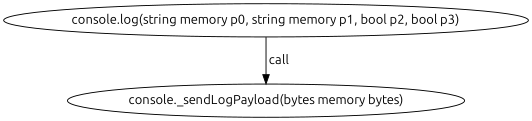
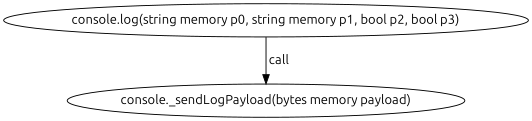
node "console._sendLogPayload(bytes memory bytes)": label "console._sendLogPayload(bytes memory bytes)" -> "console._sendLogPayload(bytes memory payload)"
